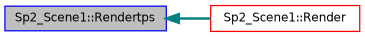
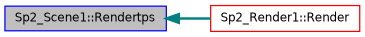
node "Sp2_Scene1::Render": label "Sp2_Scene1::Render" -> "Sp2_Render1::Render"
